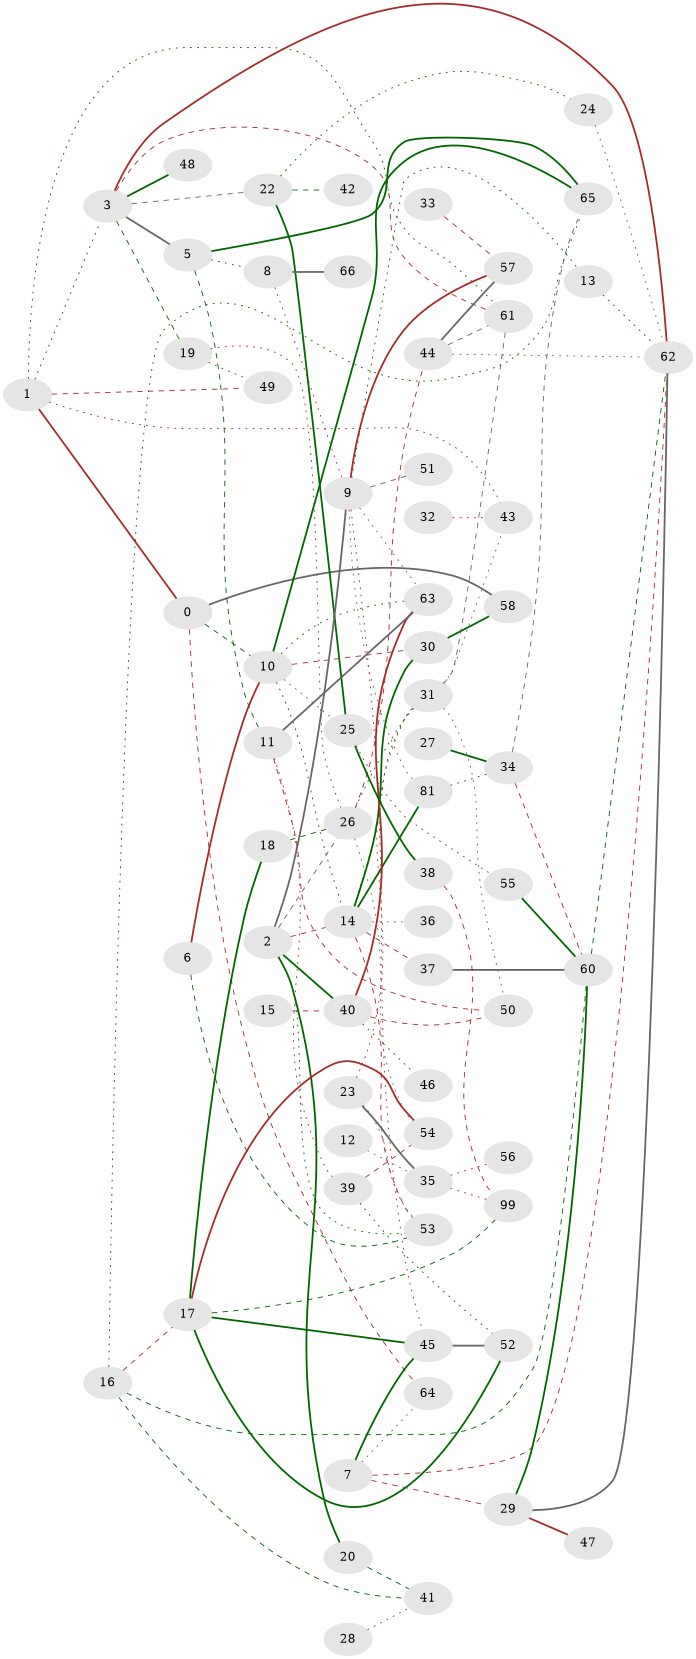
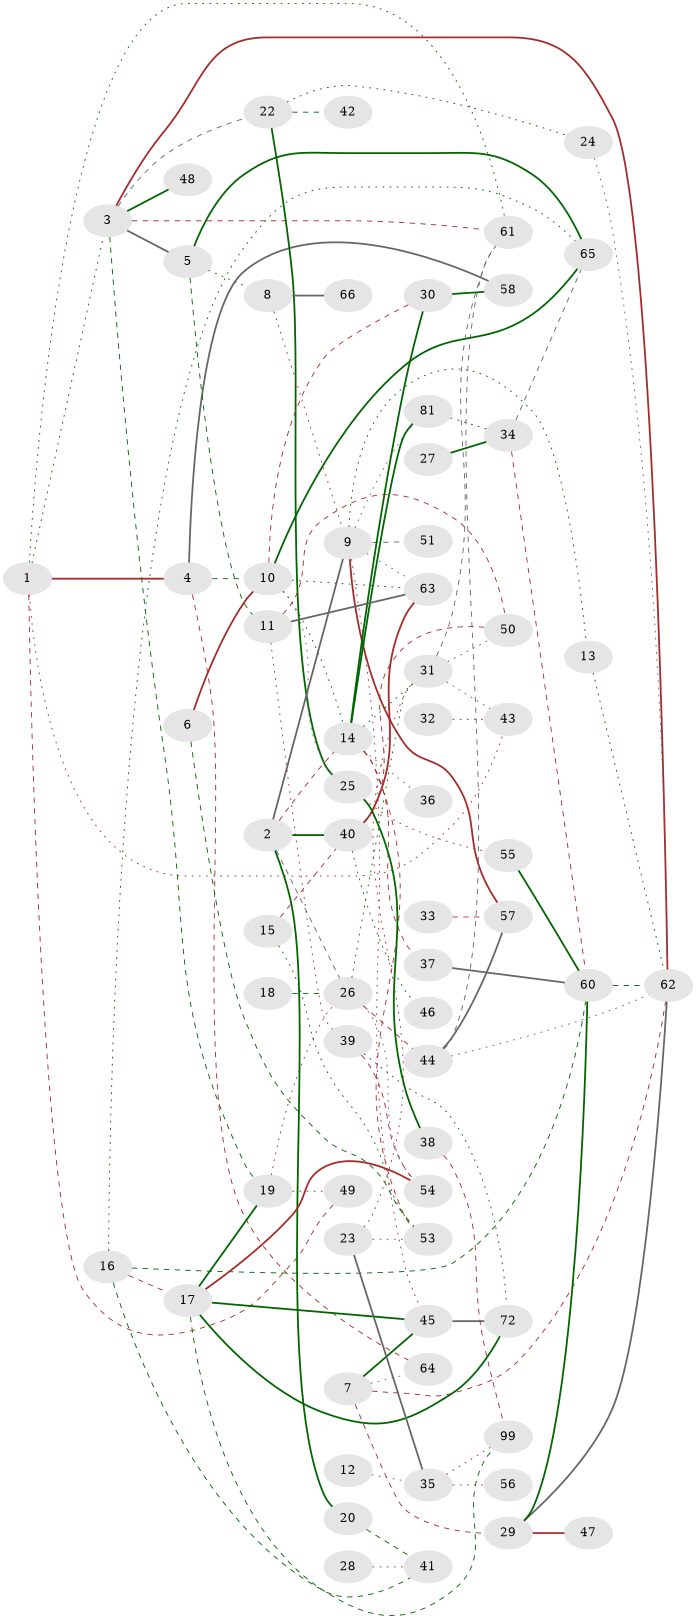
node "0": label "0" -> "4"
edge "18" -- "17": now "19" -- "17"
edge "2" -- "53": now "15" -- "53"
node "52": label "52" -> "72"
